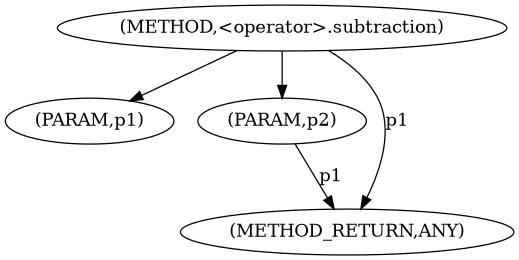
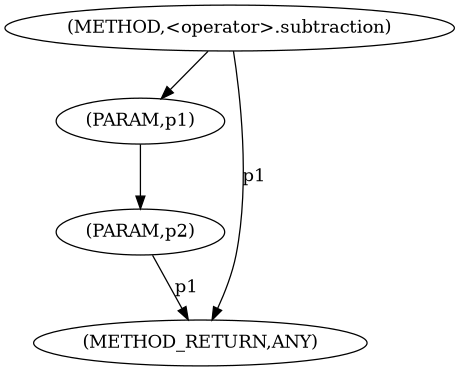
edge "(METHOD,<operator>.subtraction)" -> "(PARAM,p2)": now "(PARAM,p1)" -> "(PARAM,p2)"
